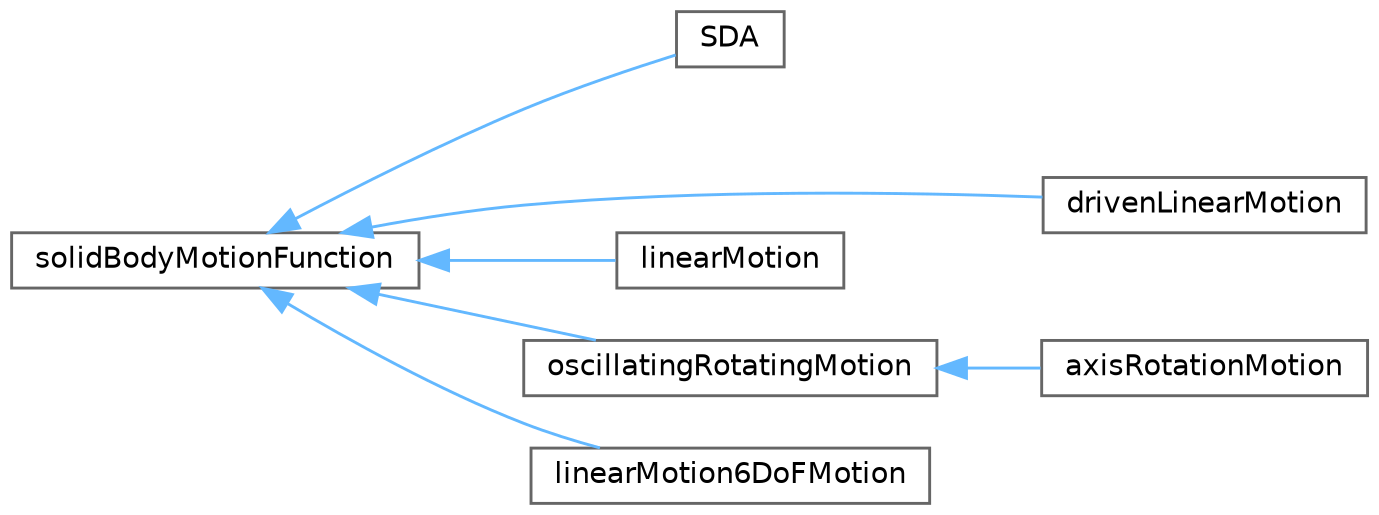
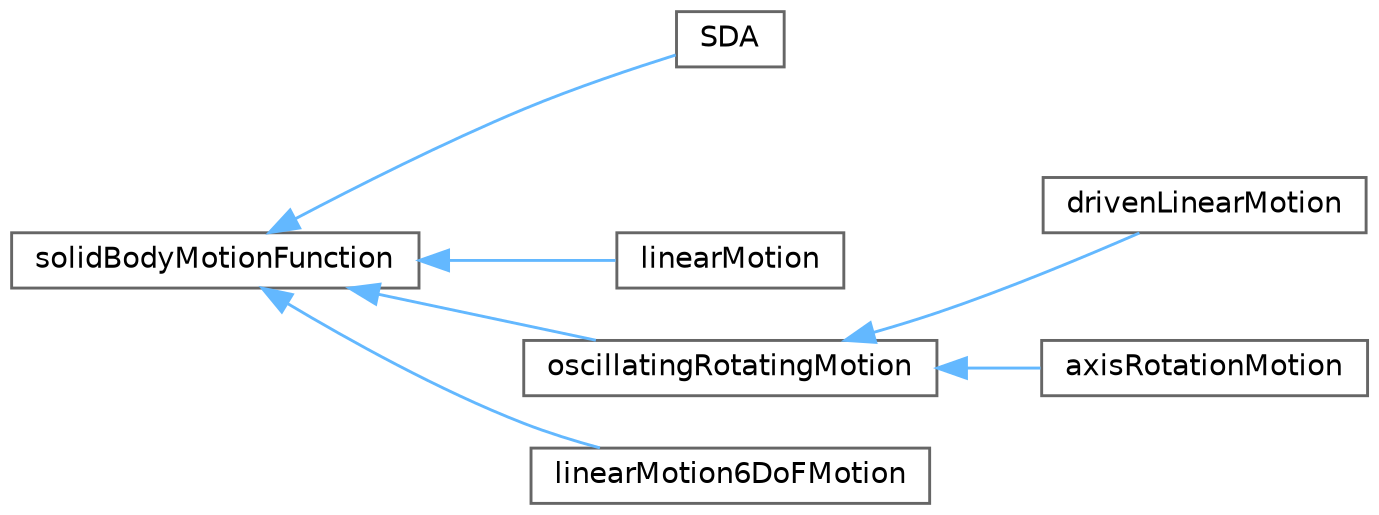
edge "drivenLinearMotion" -> "solidBodyMotionFunction": now "drivenLinearMotion" -> "oscillatingRotatingMotion"
